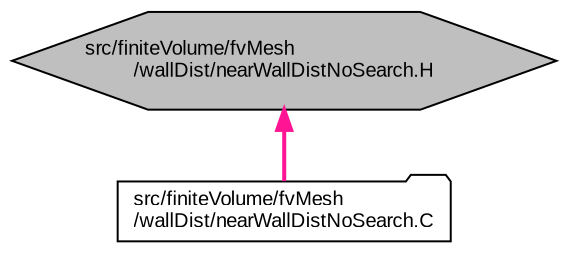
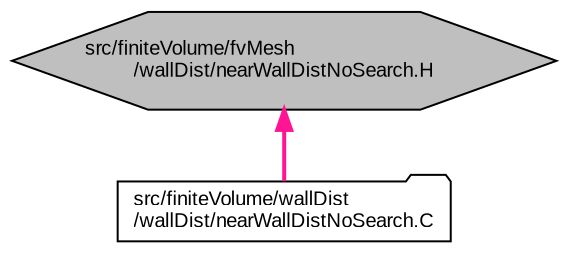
node "src/finiteVolume/fvMesh /wallDist/nearWallDistNoSearch.C": label "src/finiteVolume/fvMesh /wallDist/nearWallDistNoSearch.C" -> "src/finiteVolume/wallDist /wallDist/nearWallDistNoSearch.C"
